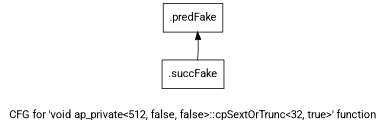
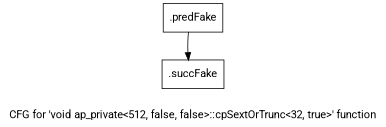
edge ".succFake" -> ".predFake": reversed
